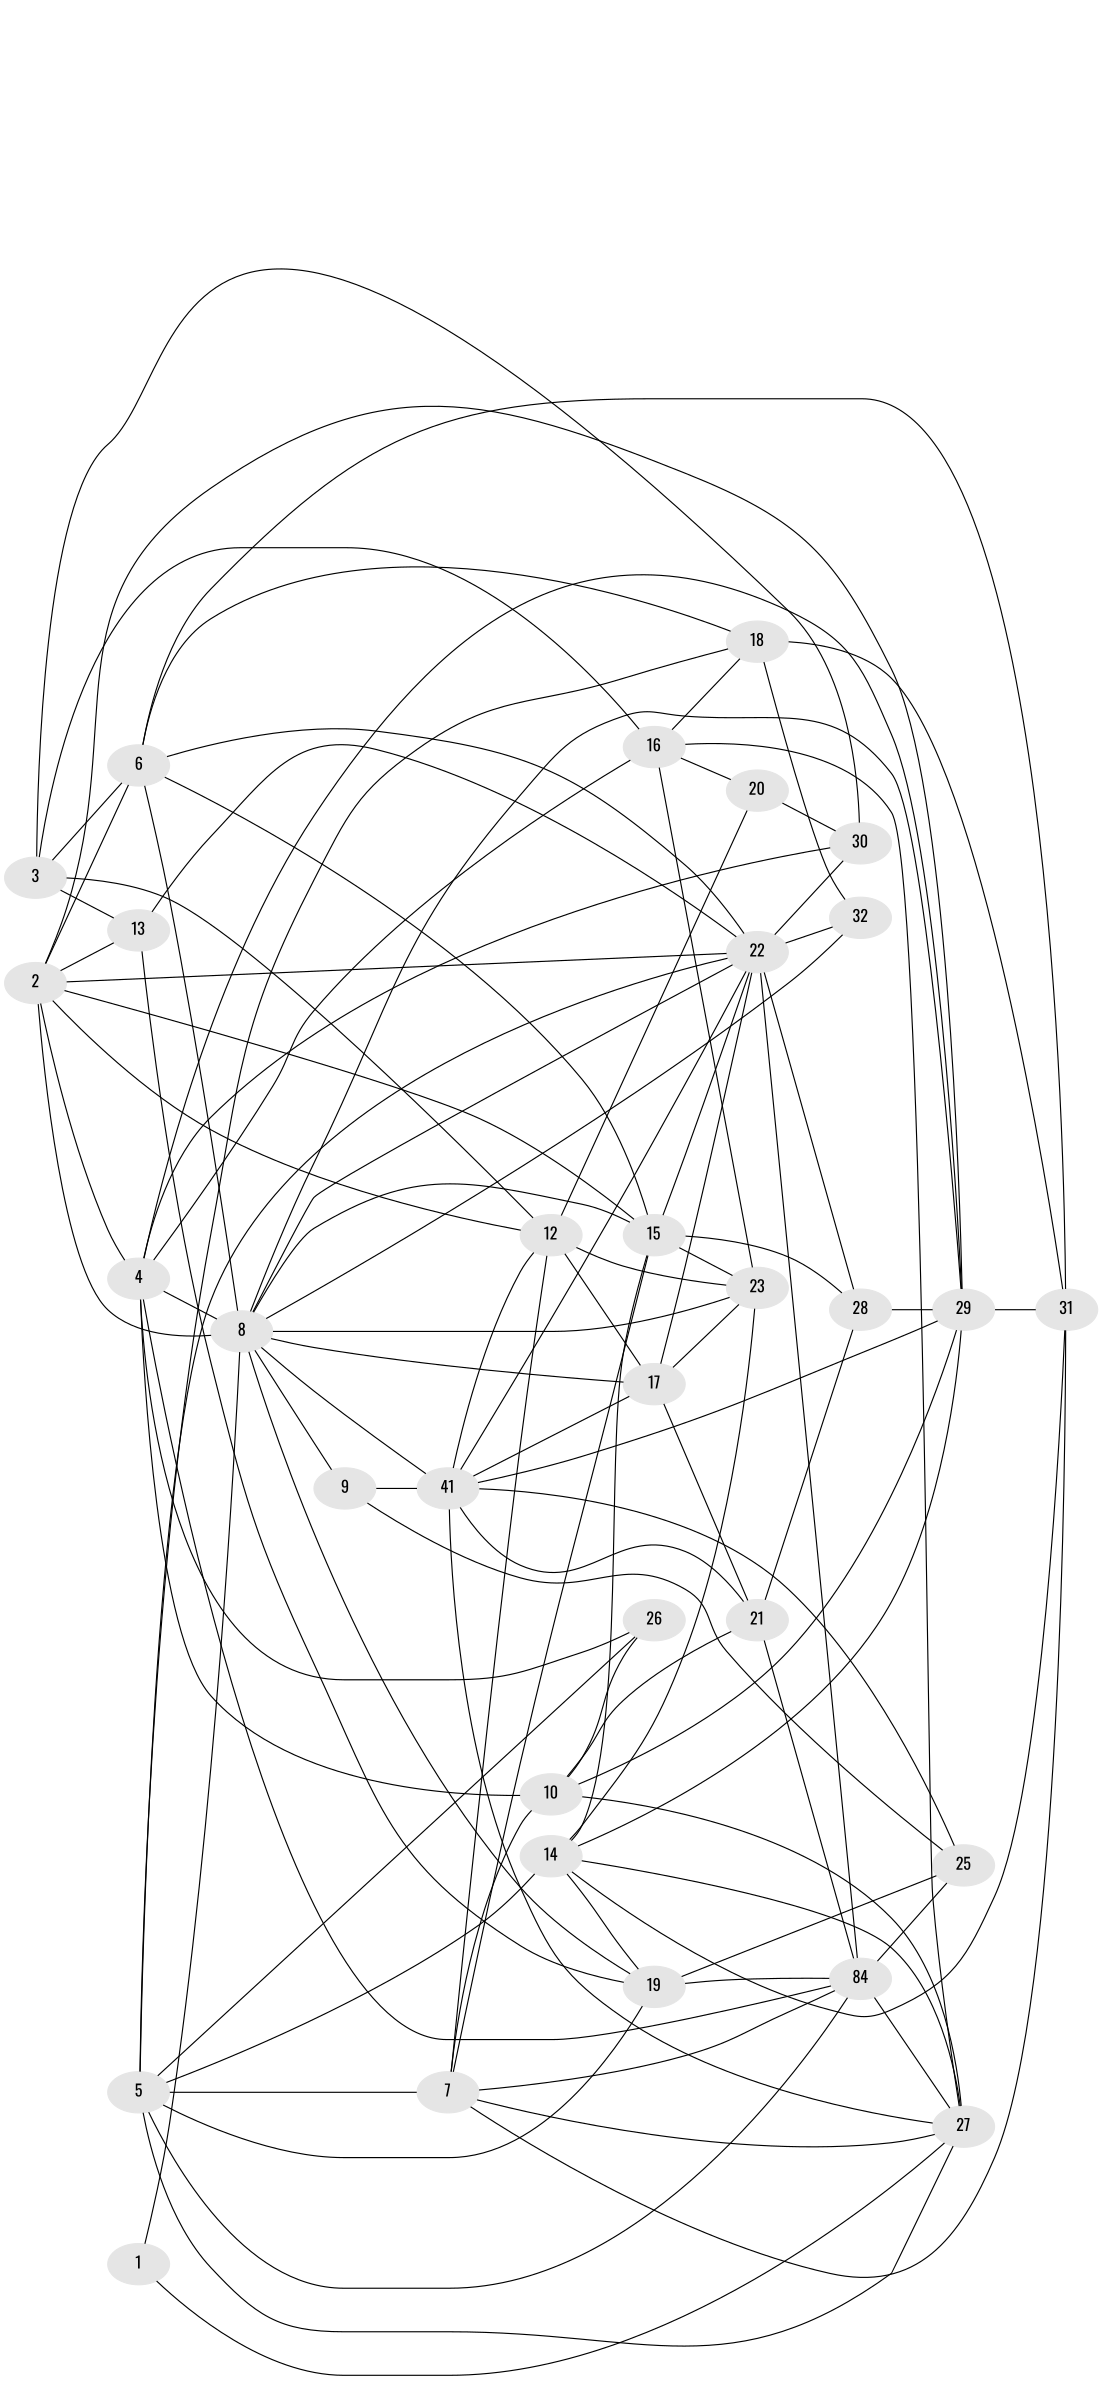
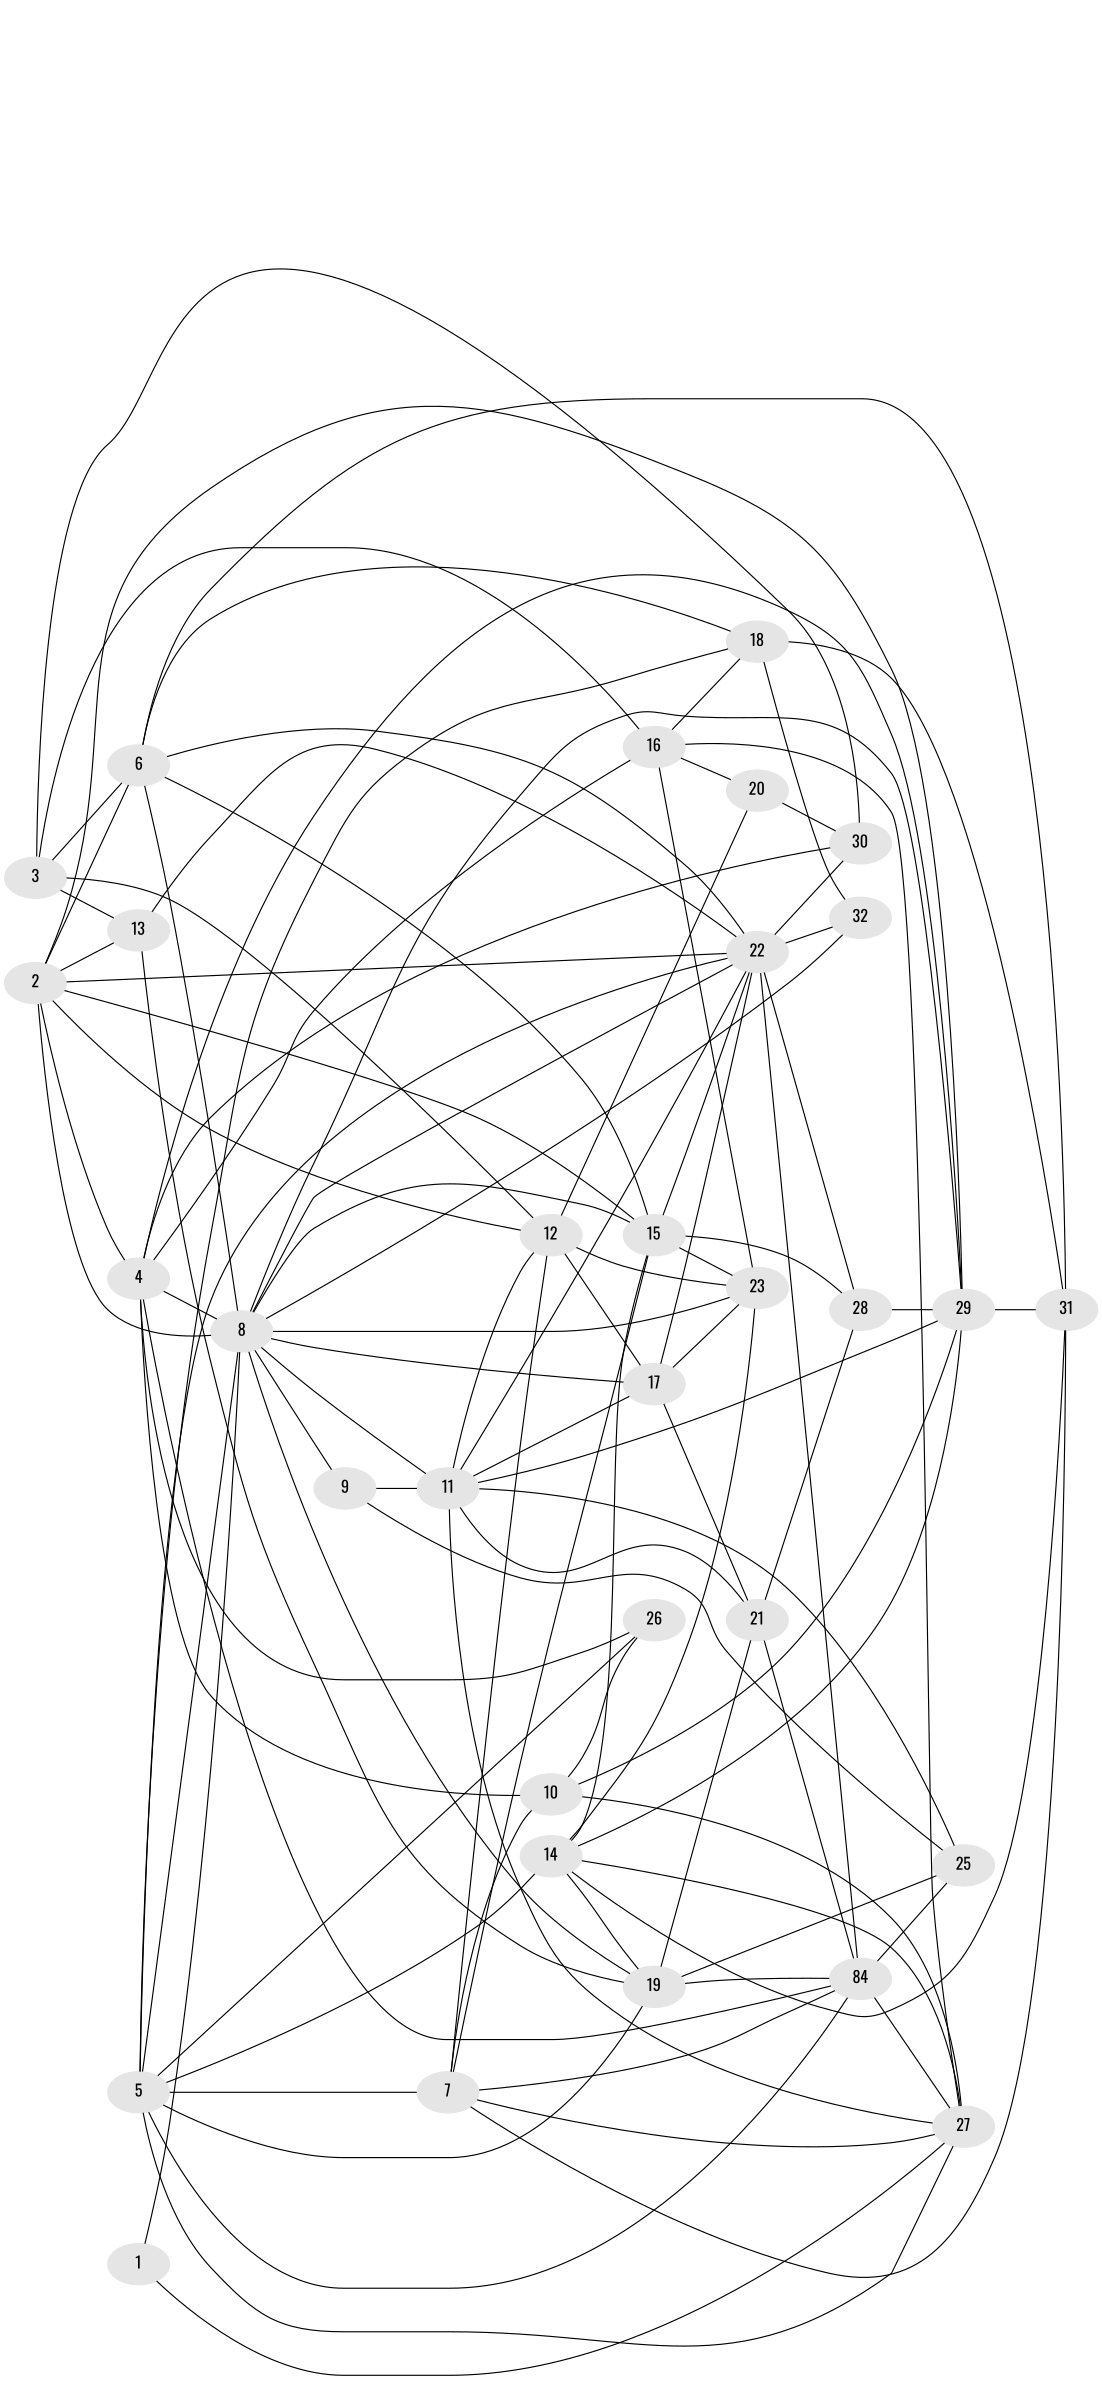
node "41": label "41" -> "11"
edge "21" -- "10": now "21" -- "19"
edge "8" -- "5": added
